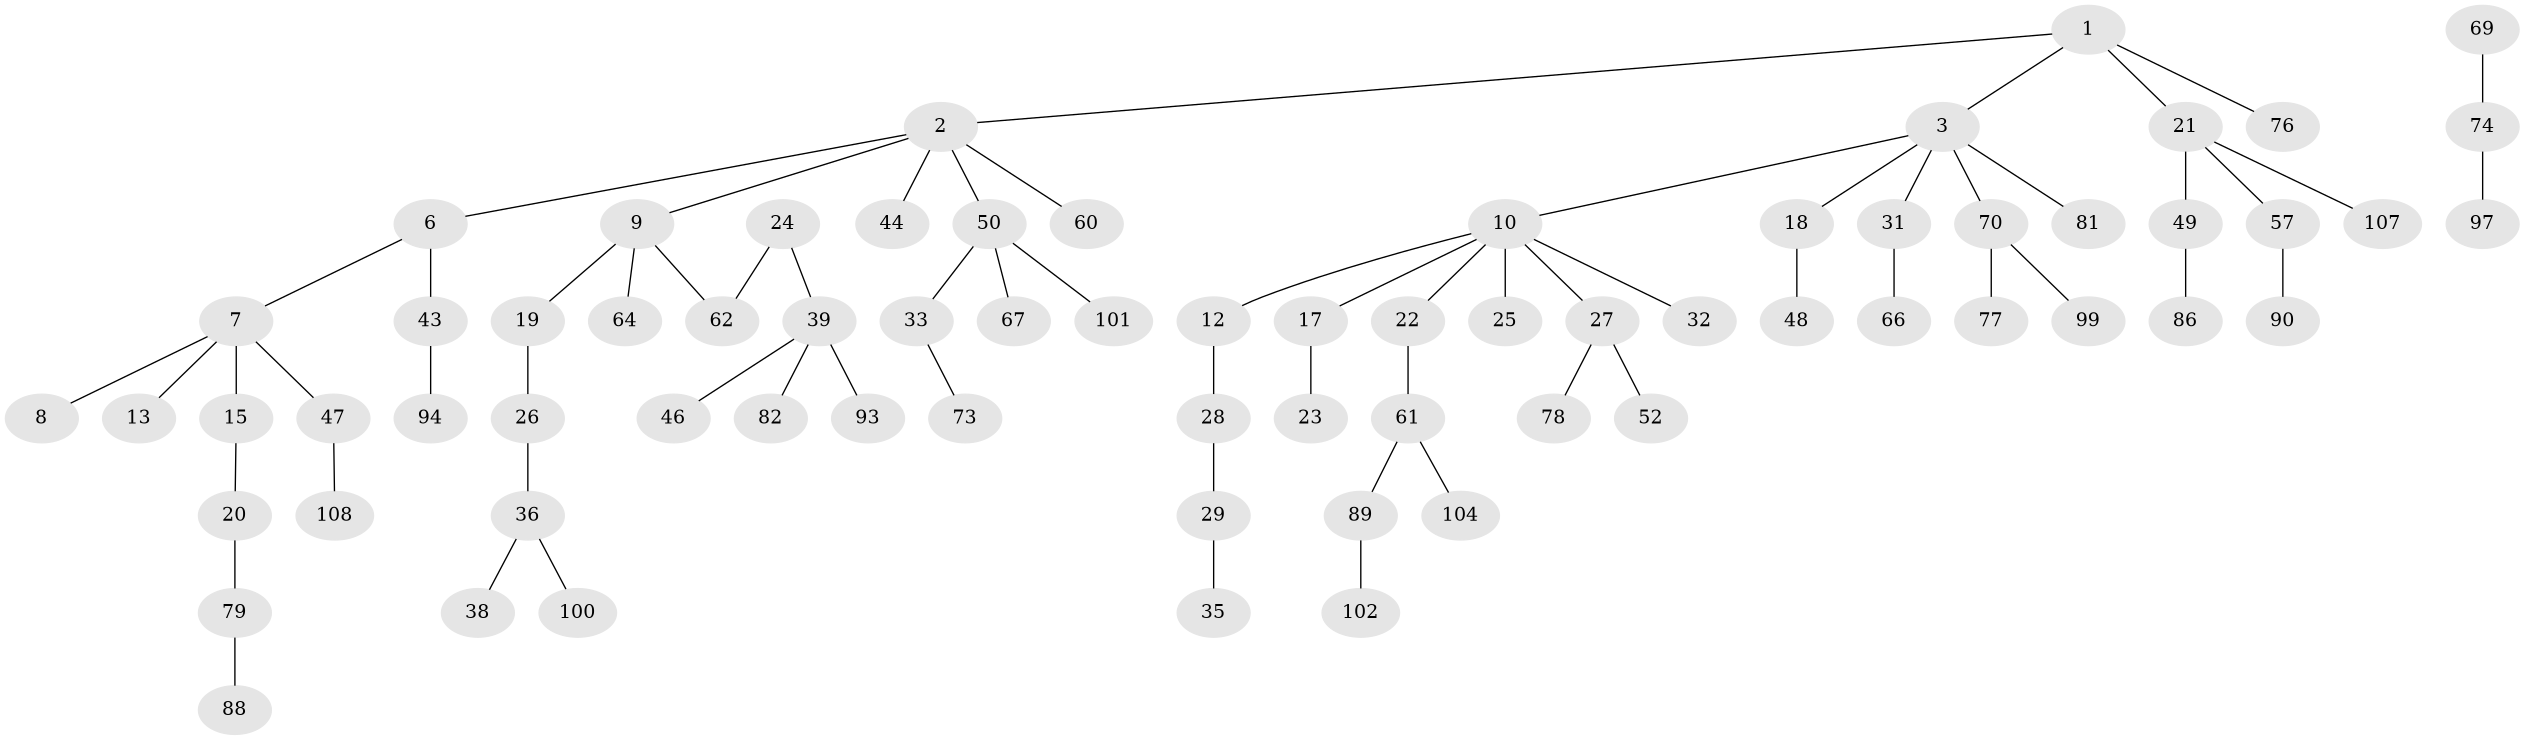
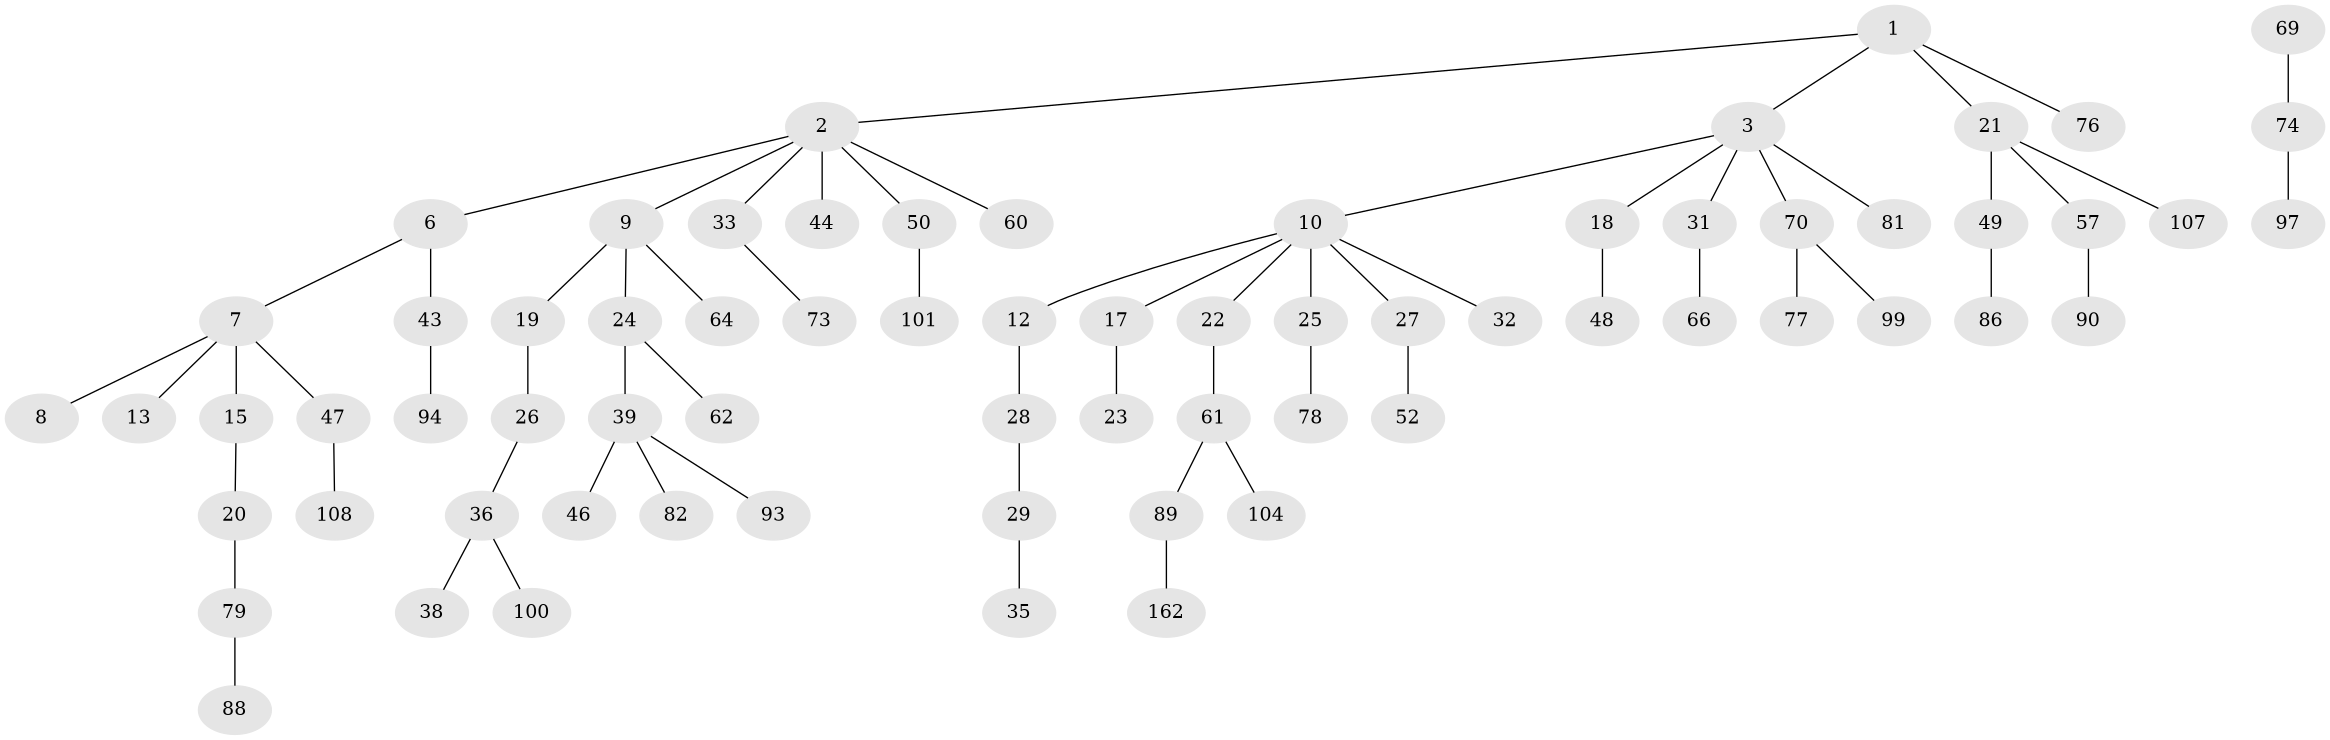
edge "9" -- "62": now "9" -- "24"
edge "50" -- "33": now "2" -- "33"
node "67": removed
edge "27" -- "78": now "25" -- "78"
node "102": label "102" -> "162"
